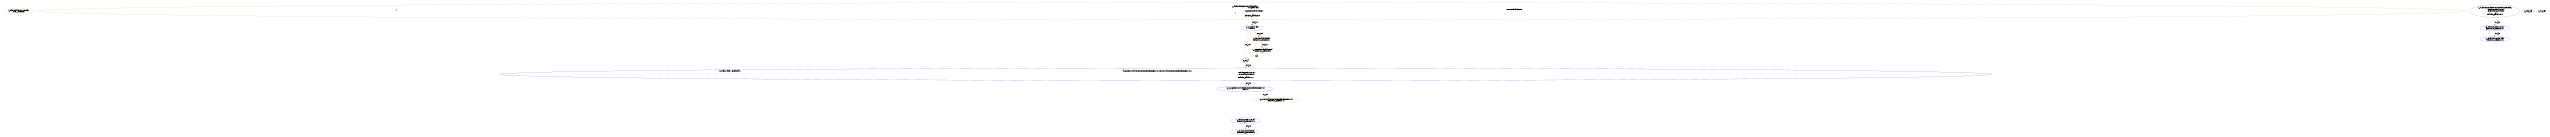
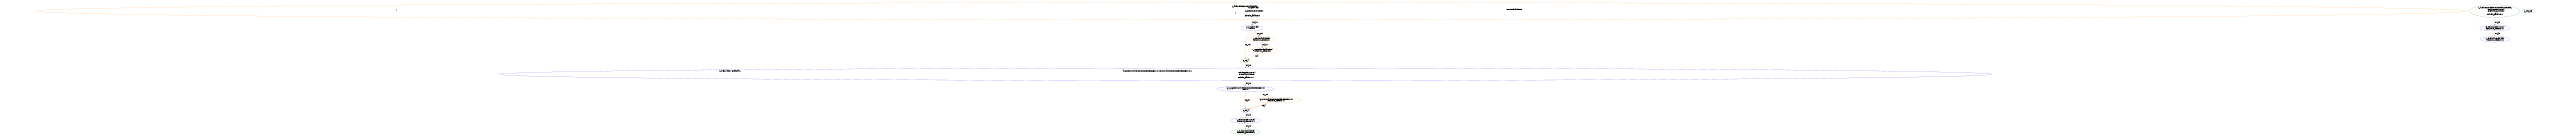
node "2_ address public Owner = msg.sender; 13-new_variable-3-3": removed
node "0_ exit_node": removed
node "10_ end_if": added
